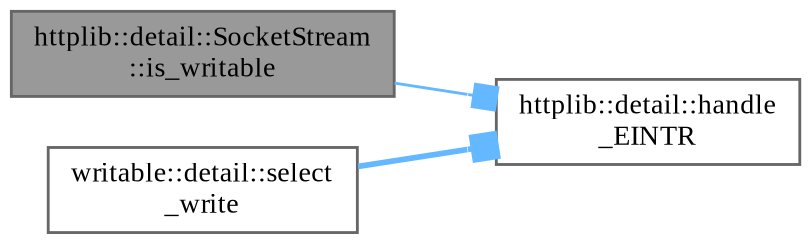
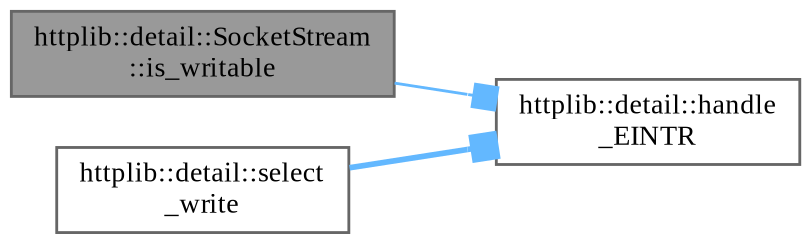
node "writable::detail::select _write": label "writable::detail::select _write" -> "httplib::detail::select _write"
